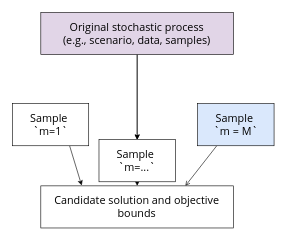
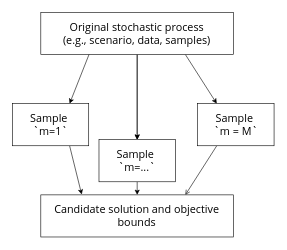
node "Original stochastic process (e.g., scenario, data, samples)": fillcolor #e1d5e7 -> #ffffff
edge "Original stochastic process (e.g., scenario, data, samples)" -> "Sample `m=1`": added
edge "Original stochastic process (e.g., scenario, data, samples)" -> "Sample `m = M`": added
node "Sample `m = M`": fillcolor #dae8fc -> #ffffff
node "Candidate solution and objective bounds": moved (137, 207) -> (137, 216)
